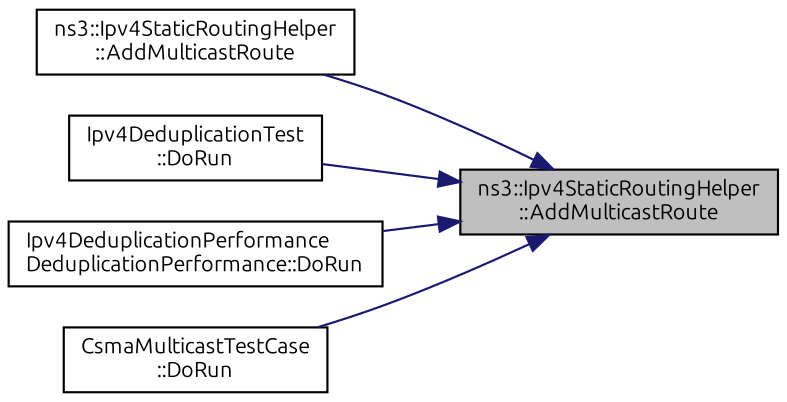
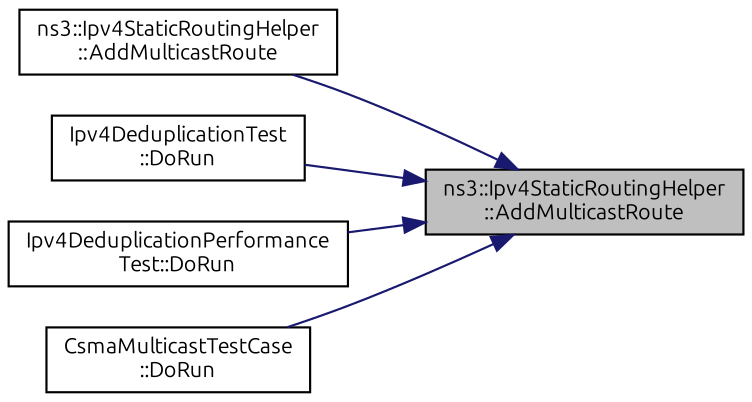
node "Ipv4DeduplicationPerformance DeduplicationPerformance::DoRun": label "Ipv4DeduplicationPerformance DeduplicationPerformance::DoRun" -> "Ipv4DeduplicationPerformance Test::DoRun"
